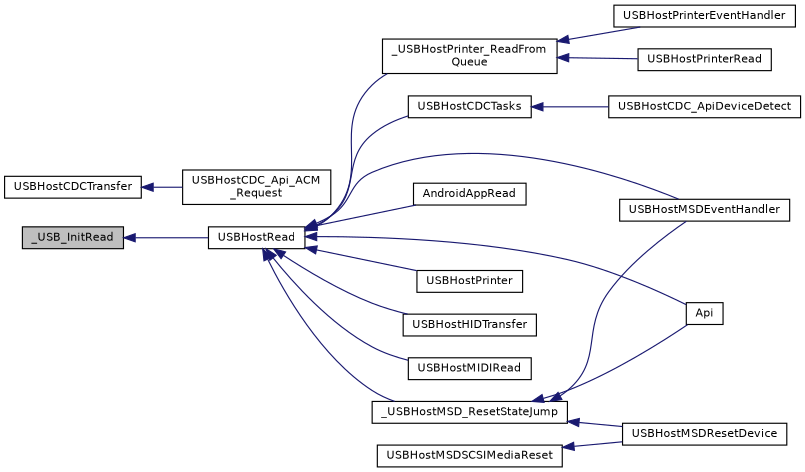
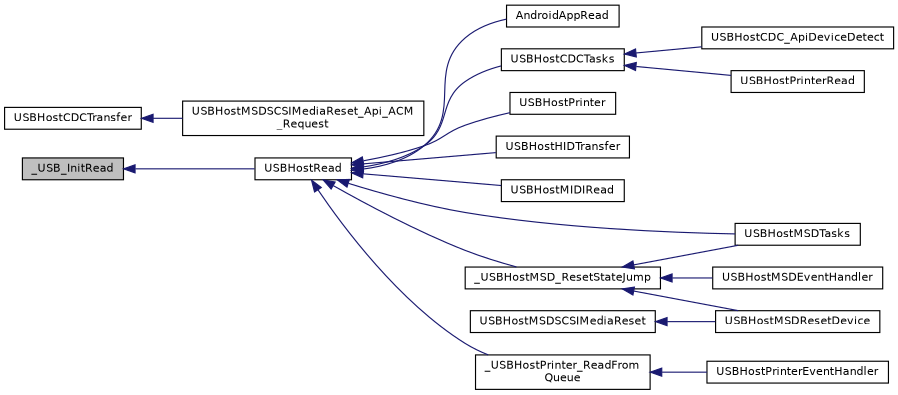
edge "USBHostPrinterRead" -> "_USBHostPrinter_ReadFrom Queue": now "USBHostPrinterRead" -> "USBHostCDCTasks"
edge "USBHostMSDEventHandler" -> "USBHostRead": removed
node "USBHostCDC_Api_ACM _Request": label "USBHostCDC_Api_ACM _Request" -> "USBHostMSDSCSIMediaReset_Api_ACM _Request"
node "Api": label "Api" -> "USBHostMSDTasks"
